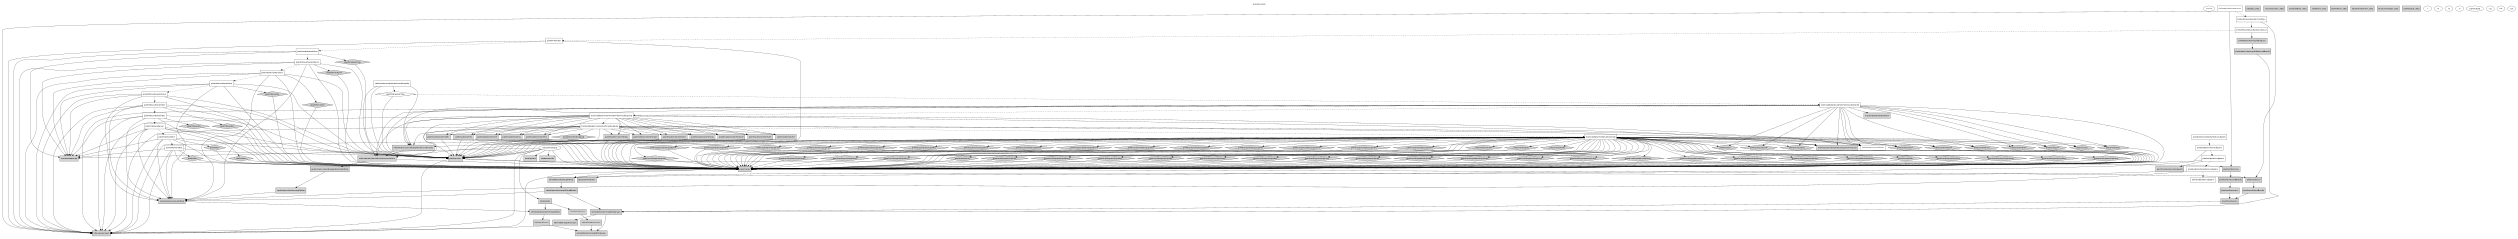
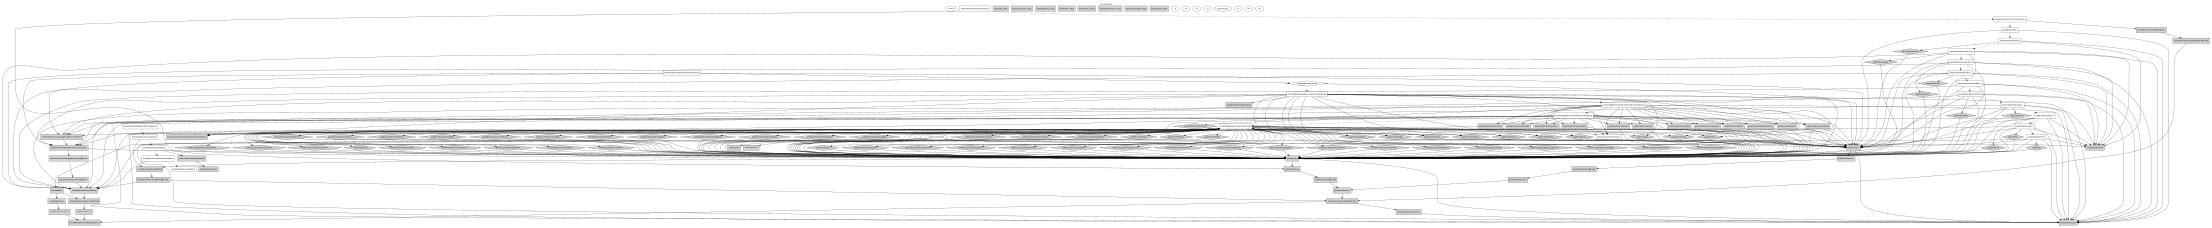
node "siPixelMonitorVertexSoA": removed
